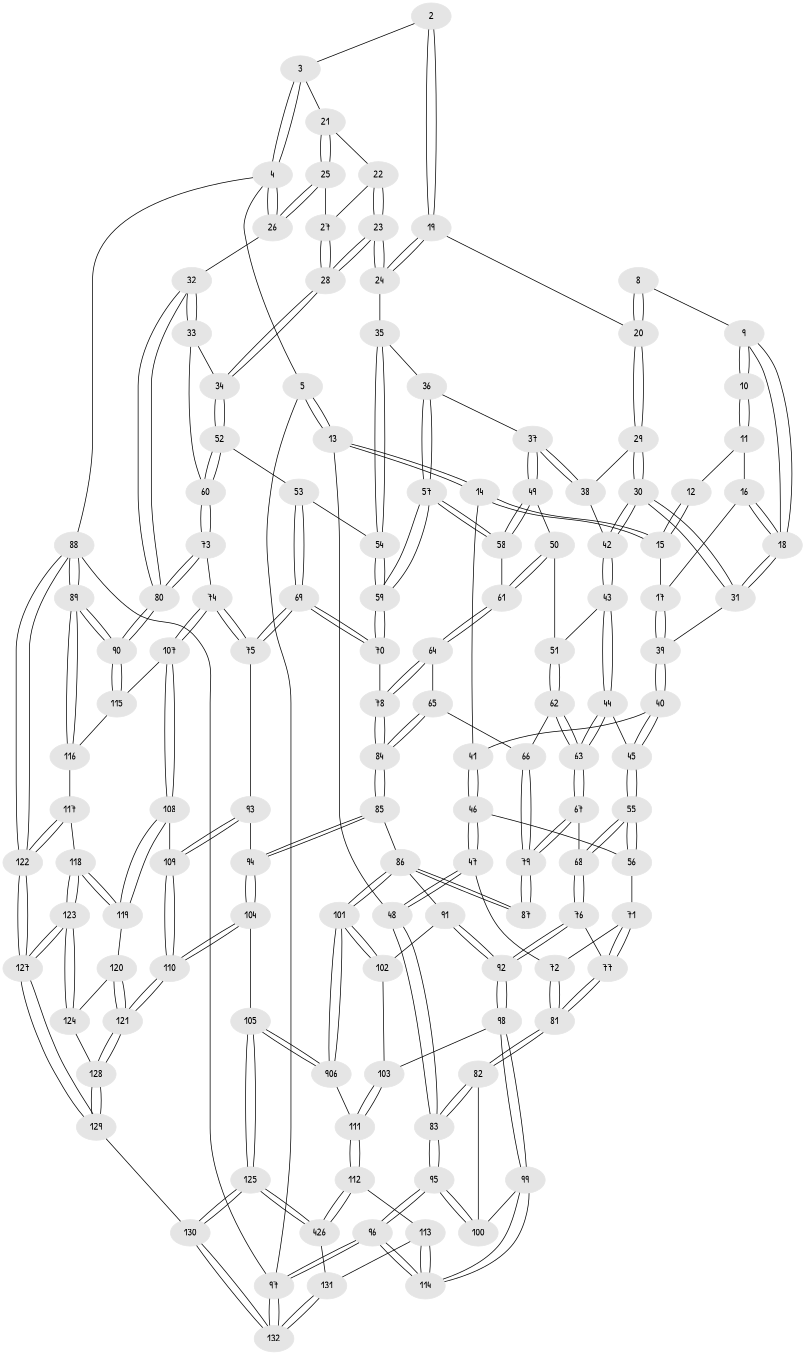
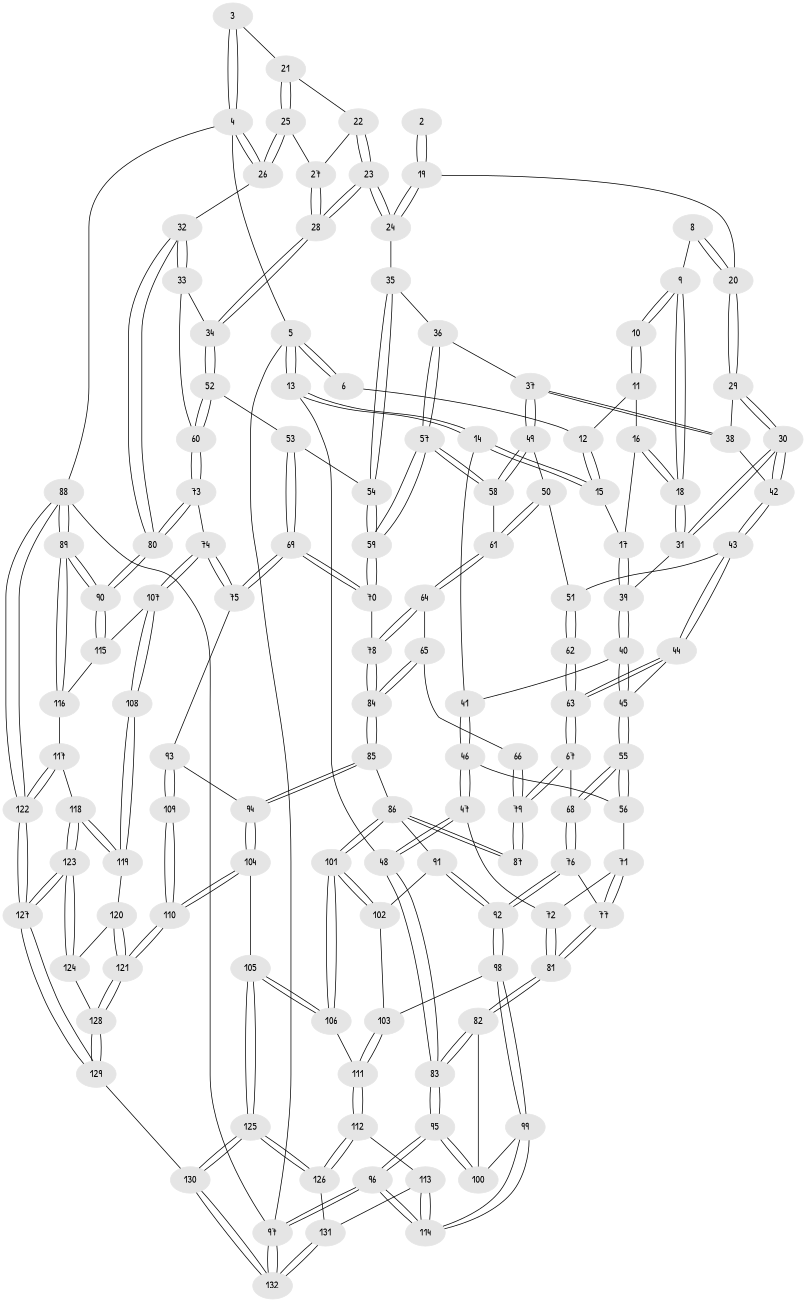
edge "2" -- "3": removed
node "6": added
edge "62" -- "66": removed
edge "108" -- "109": removed
node "906": label "906" -> "106"
node "426": label "426" -> "126"
